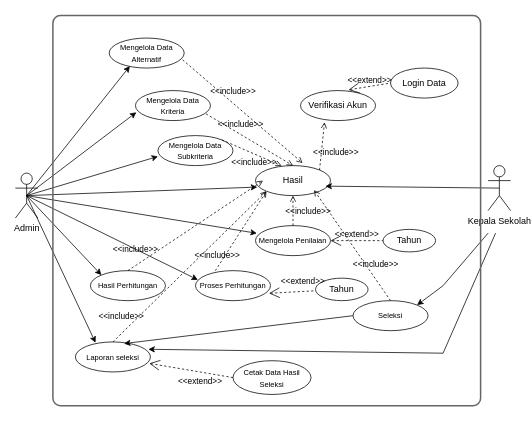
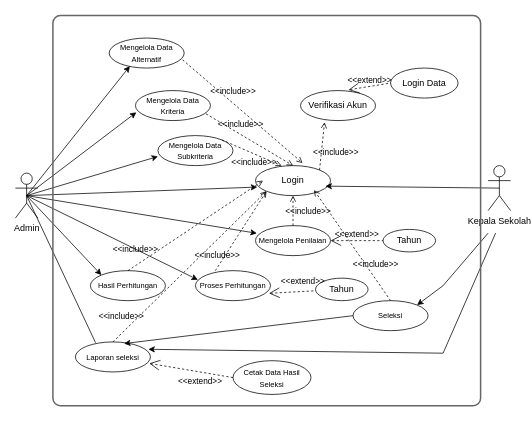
node "Hasil": label "Hasil" -> "Login"
edge "Admin" -> "Laporan seleksi": arrowhead classic -> none
